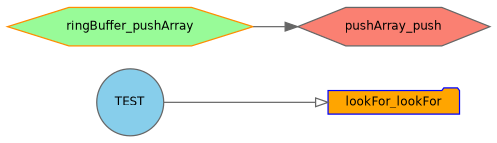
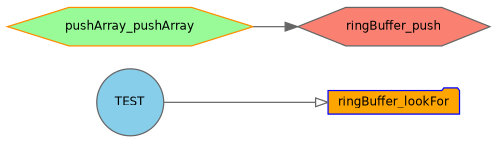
node "ringBuffer_pushArray": label "ringBuffer_pushArray" -> "pushArray_pushArray"
node "pushArray_push": label "pushArray_push" -> "ringBuffer_push"
node "lookFor_lookFor": label "lookFor_lookFor" -> "ringBuffer_lookFor"
